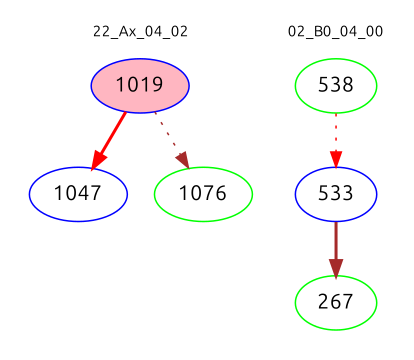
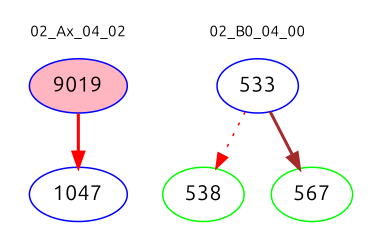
cluster "22_Ax_04_02": label "22_Ax_04_02" -> "02_Ax_04_02"
node "1019": label "1019" -> "9019"
edge "538" -> "533": reversed
node "1076": removed
node "267": label "267" -> "567"
